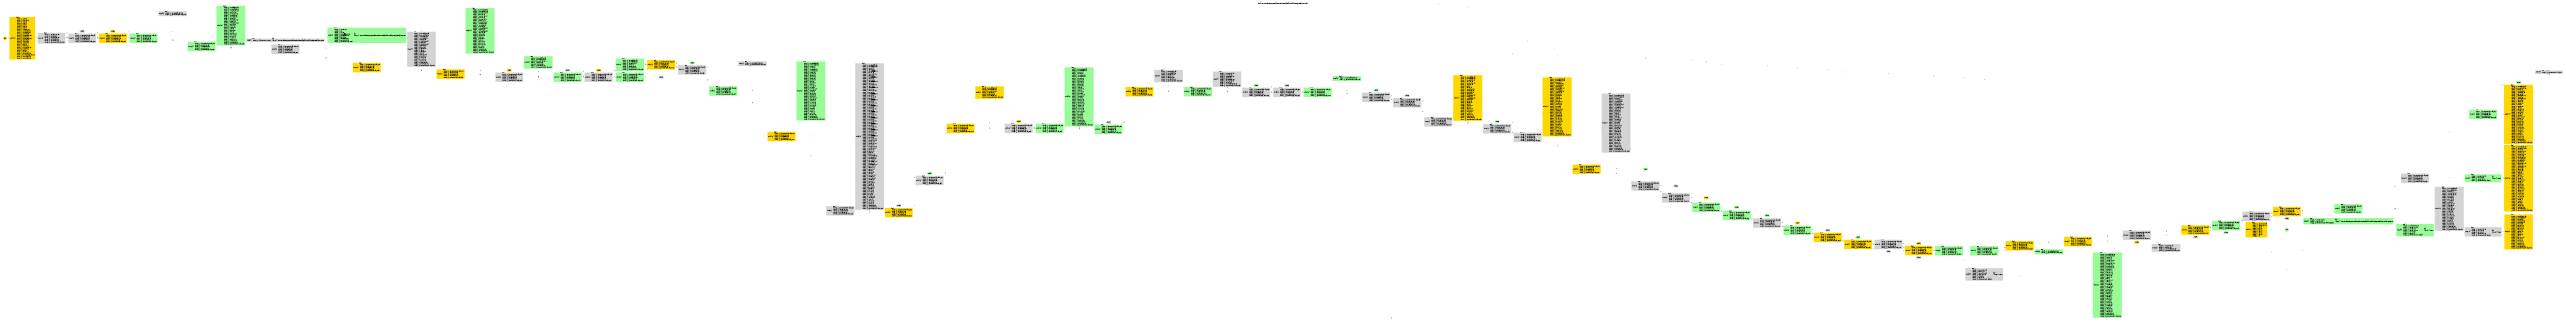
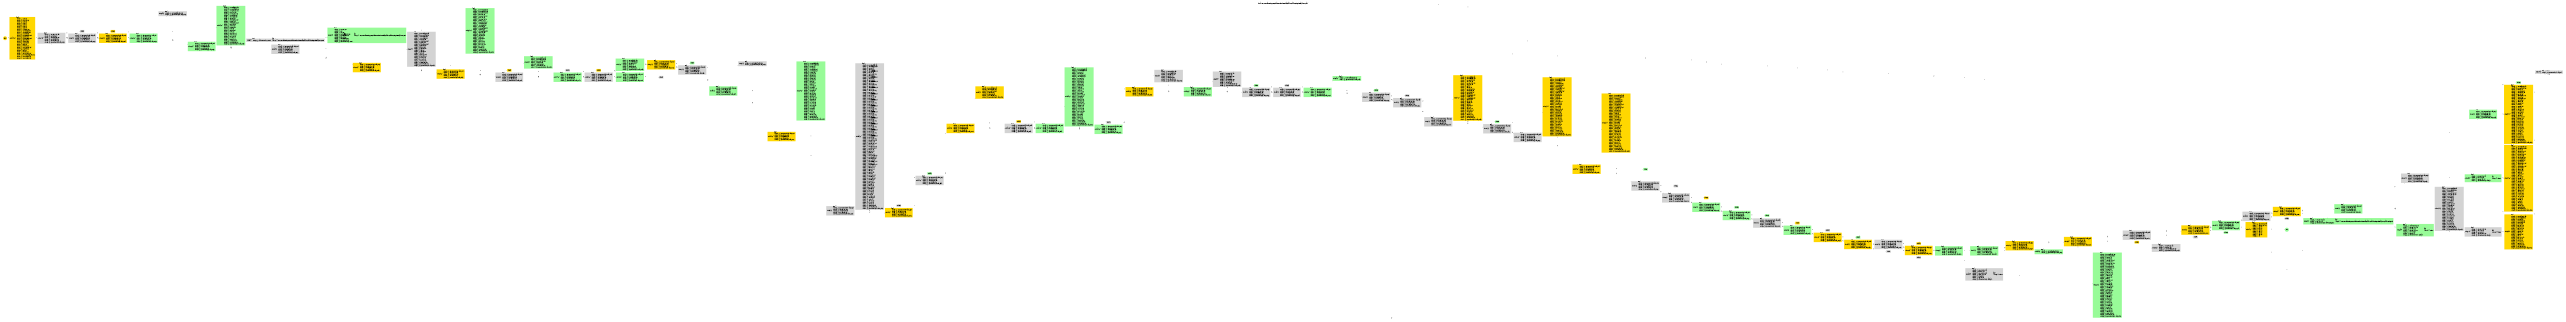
node "0x402063 [147]": fillcolor lightgrey -> gold
